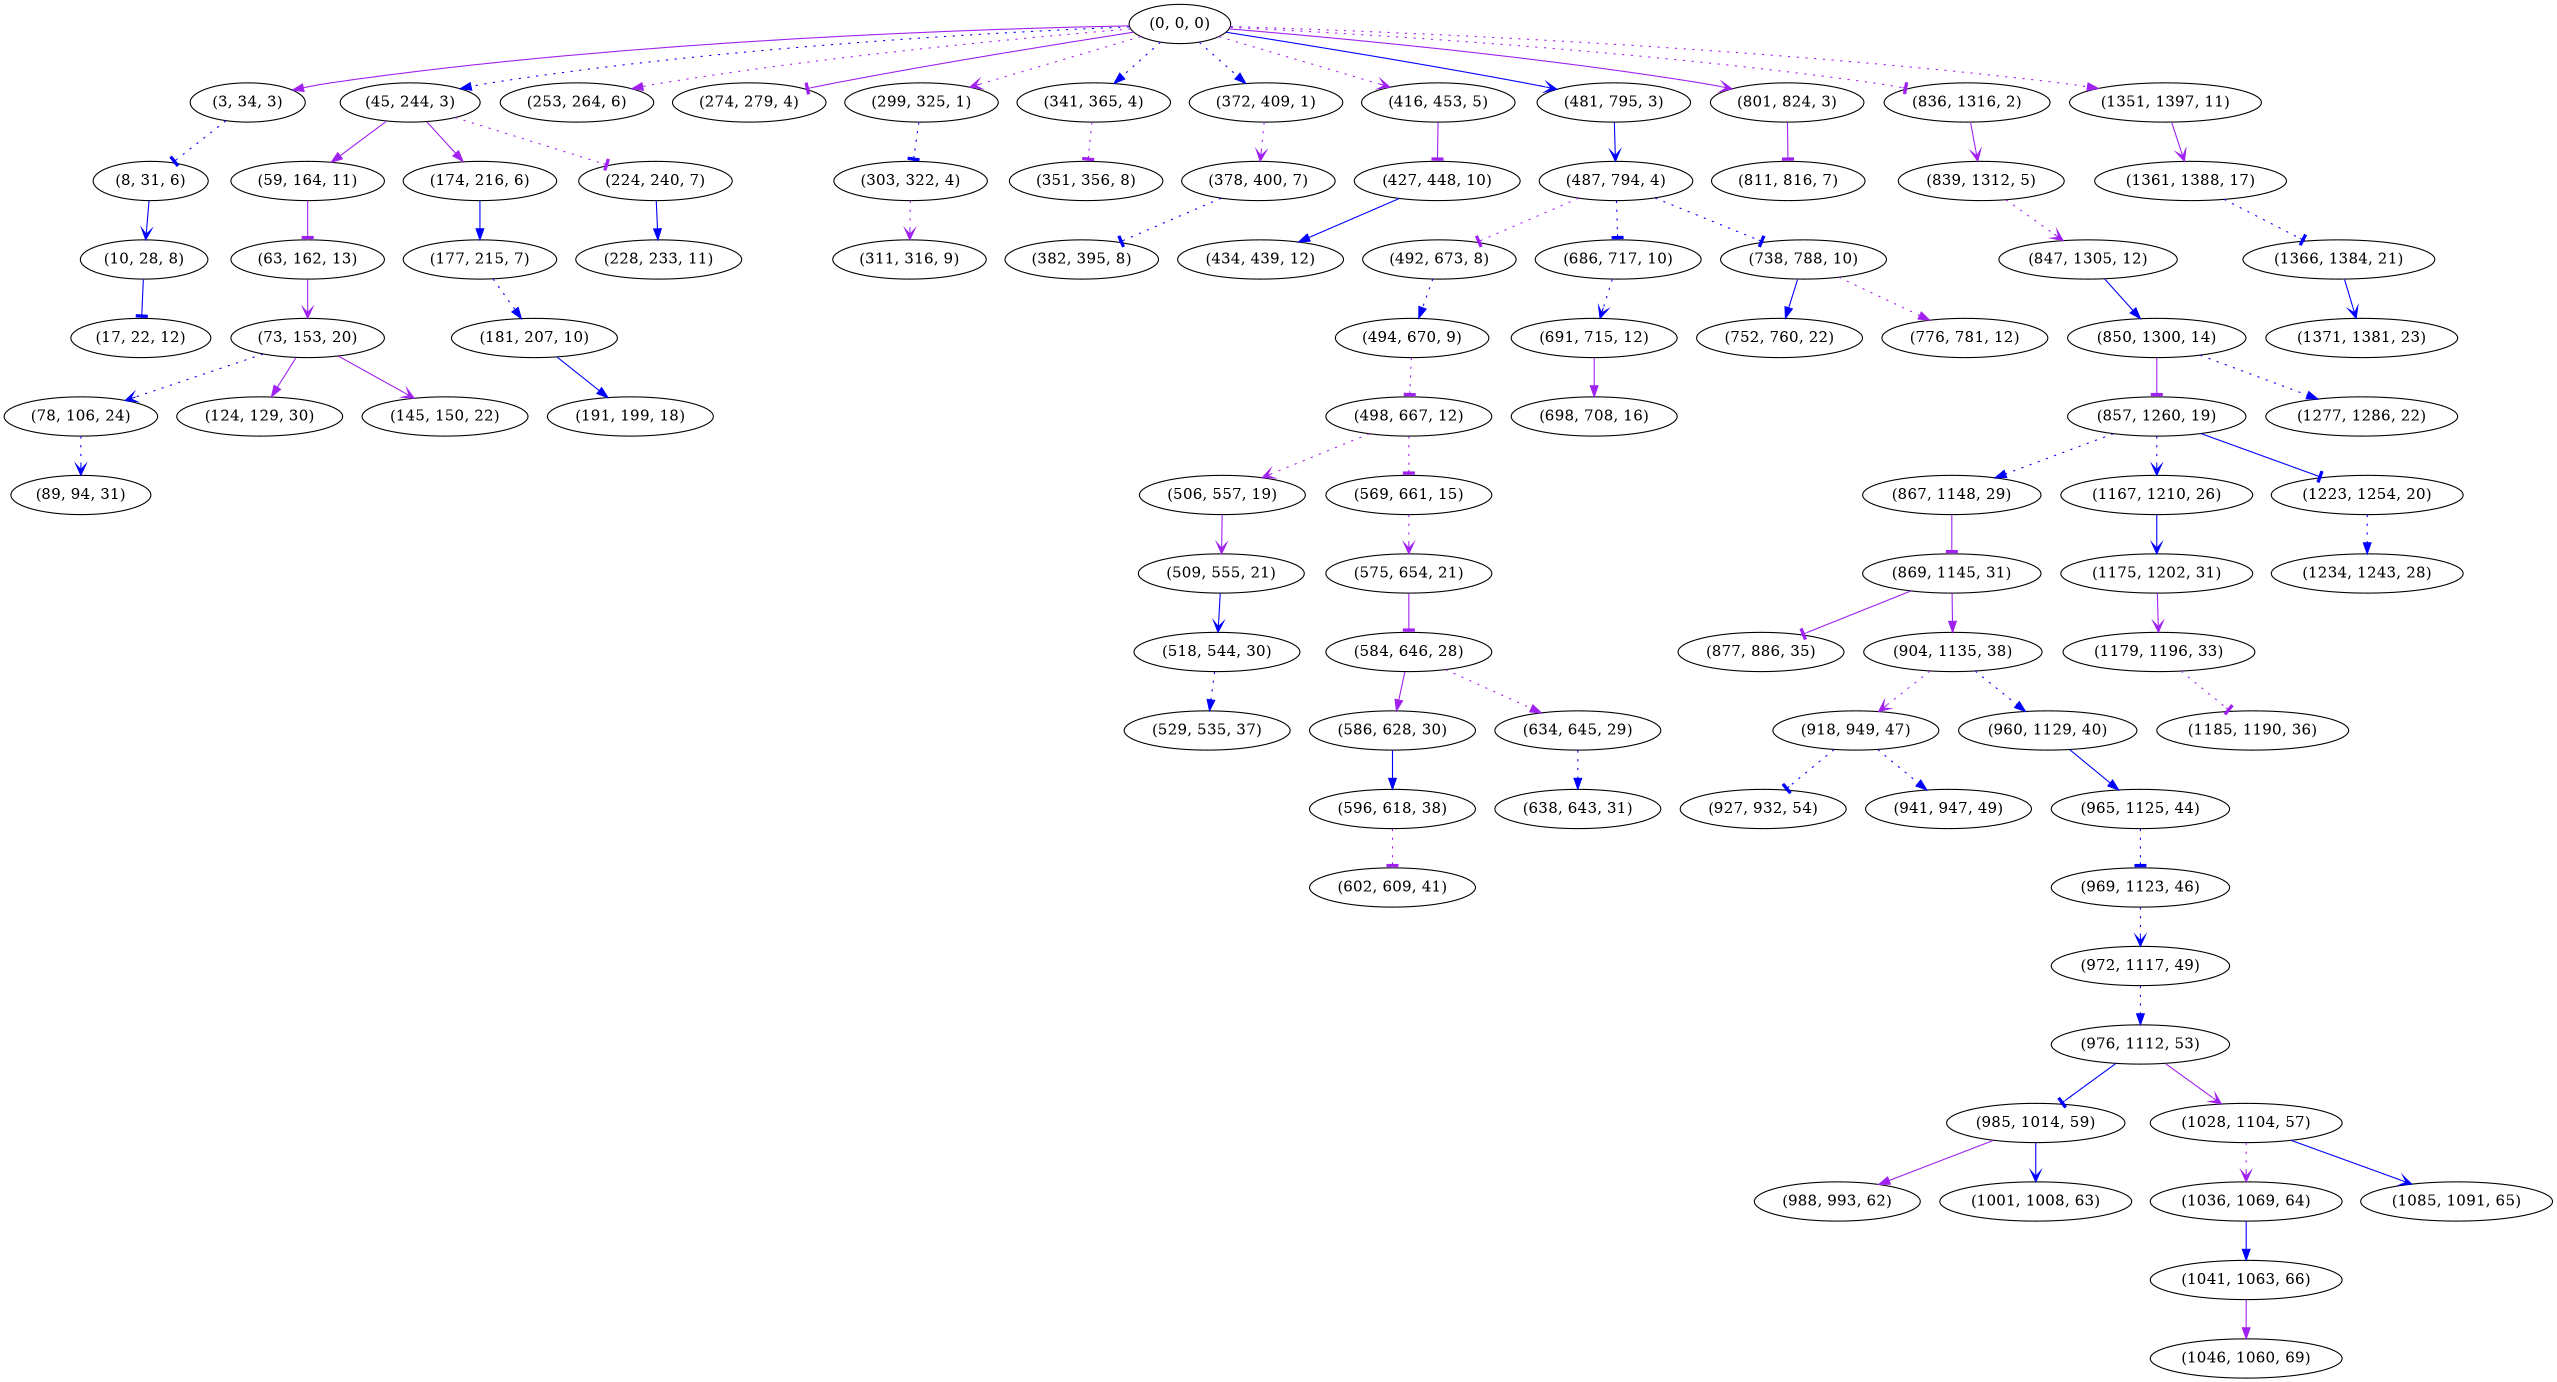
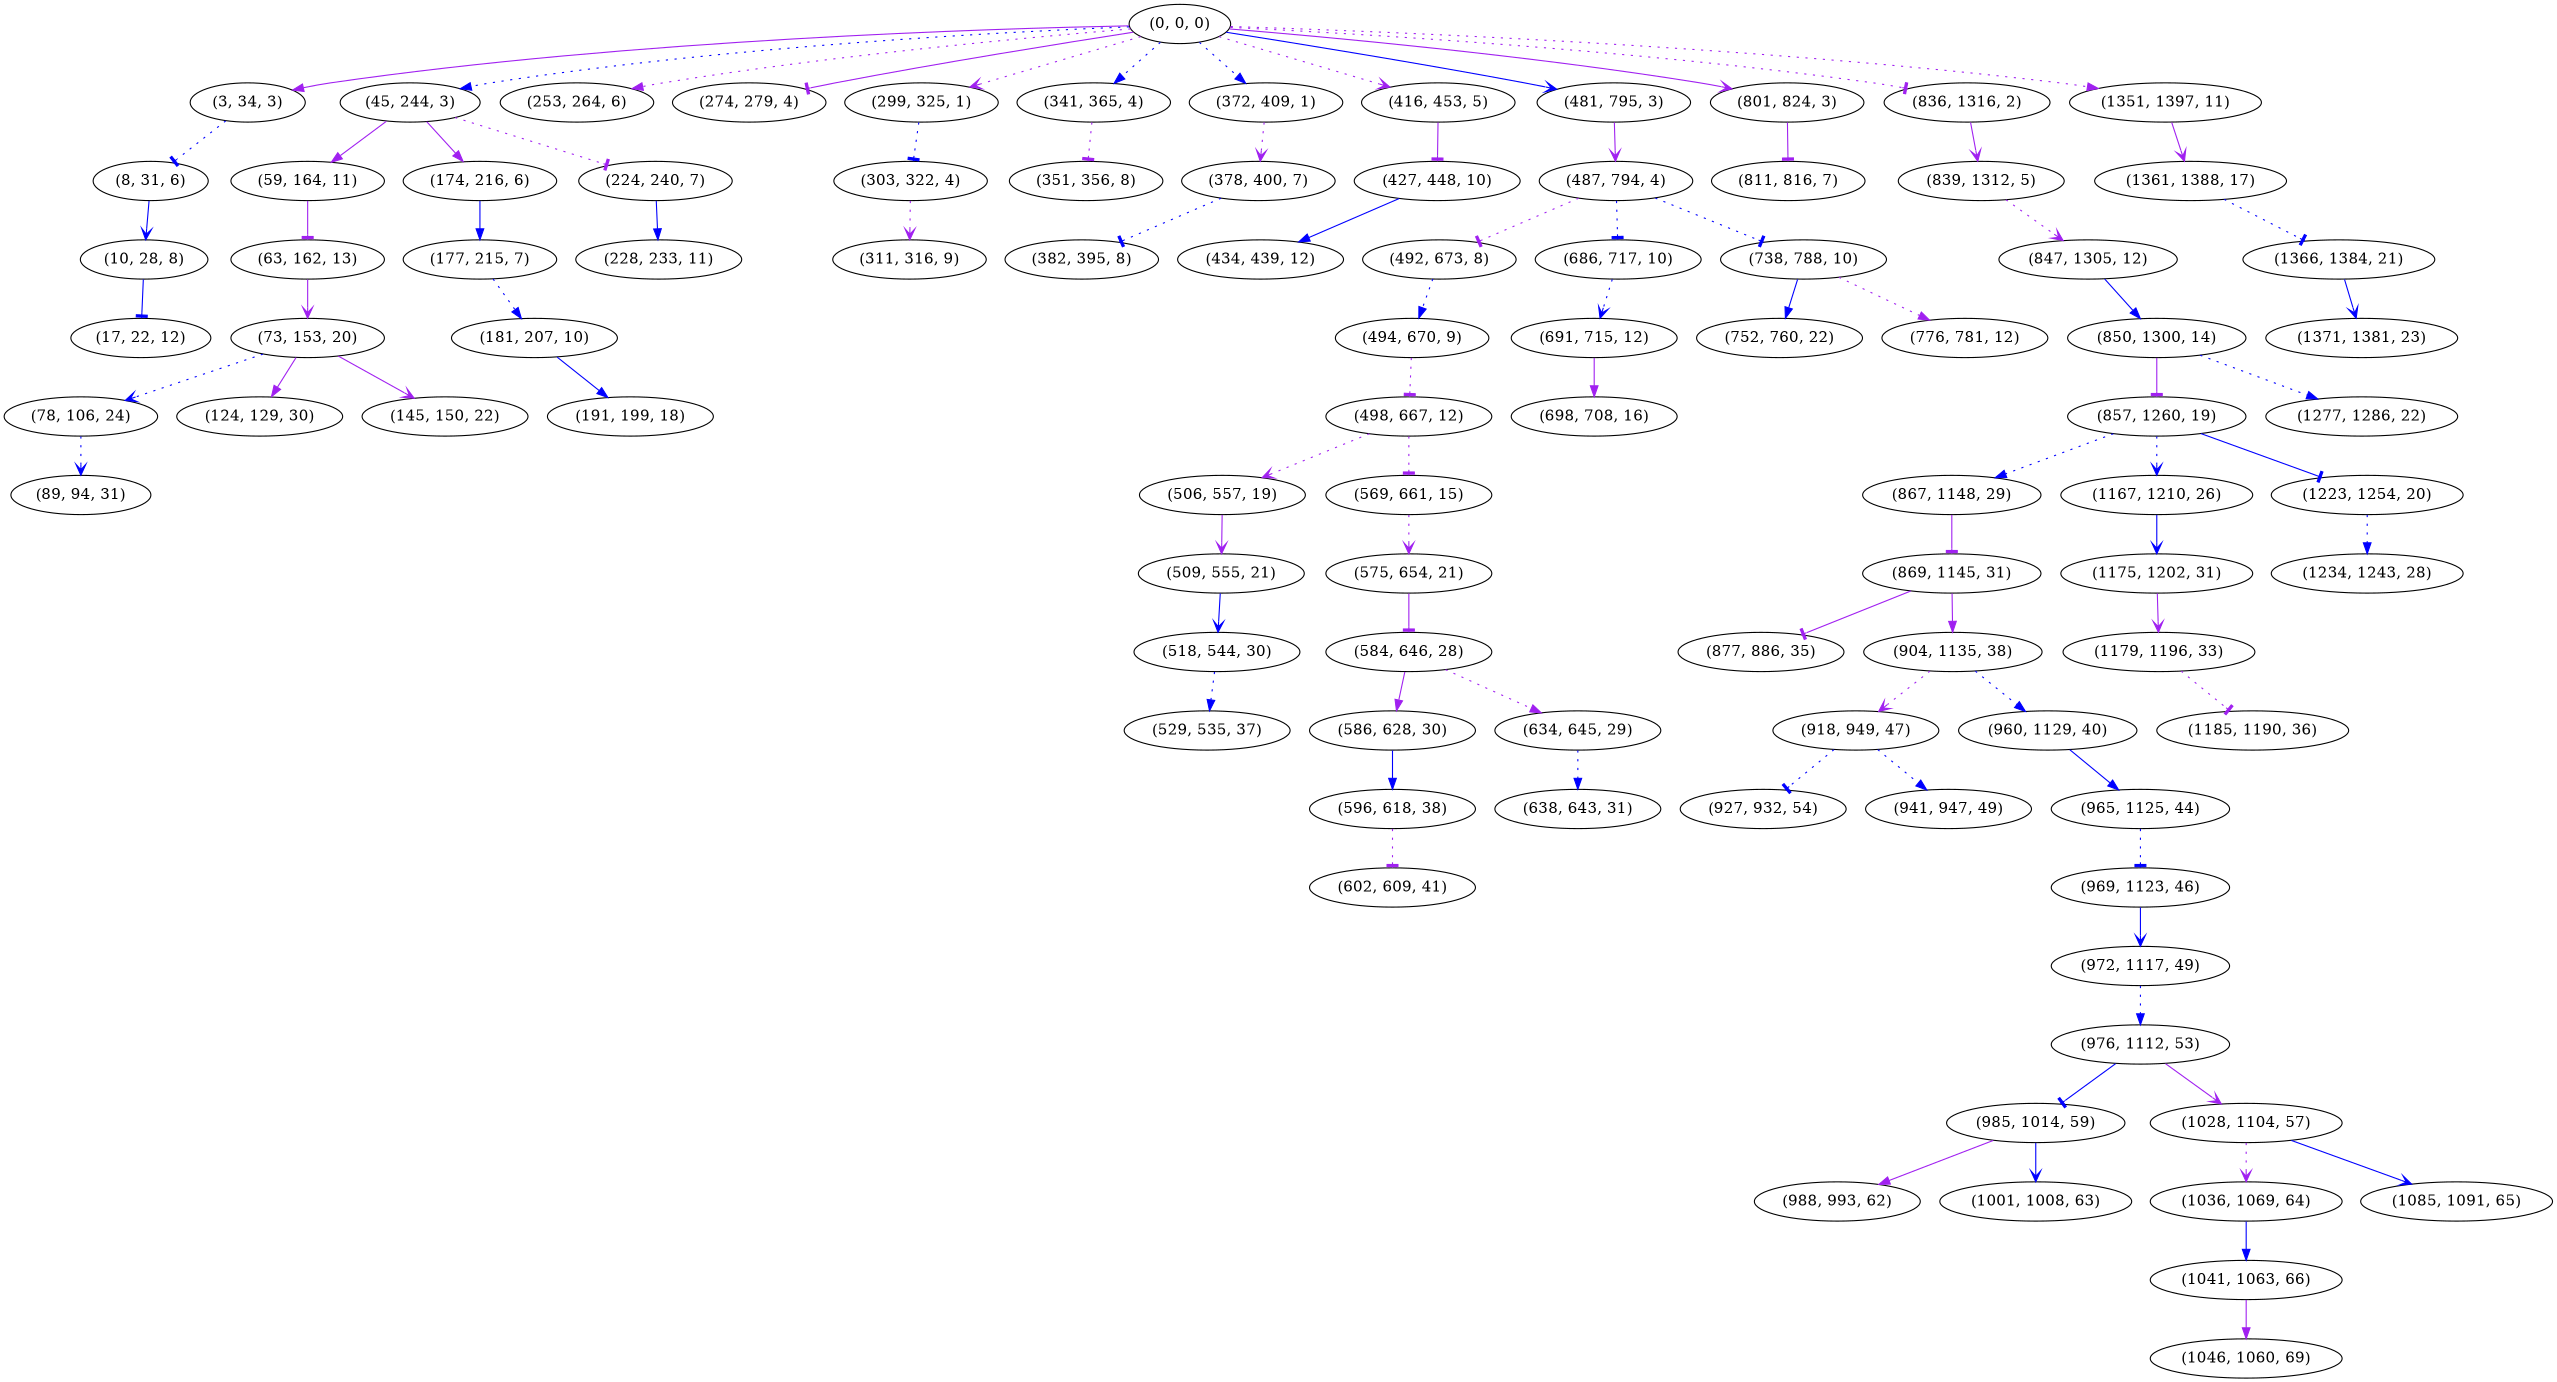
edge "(481, 795, 3)" -> "(487, 794, 4)": color blue -> purple
edge "(969, 1123, 46)" -> "(972, 1117, 49)": style dotted -> solid
